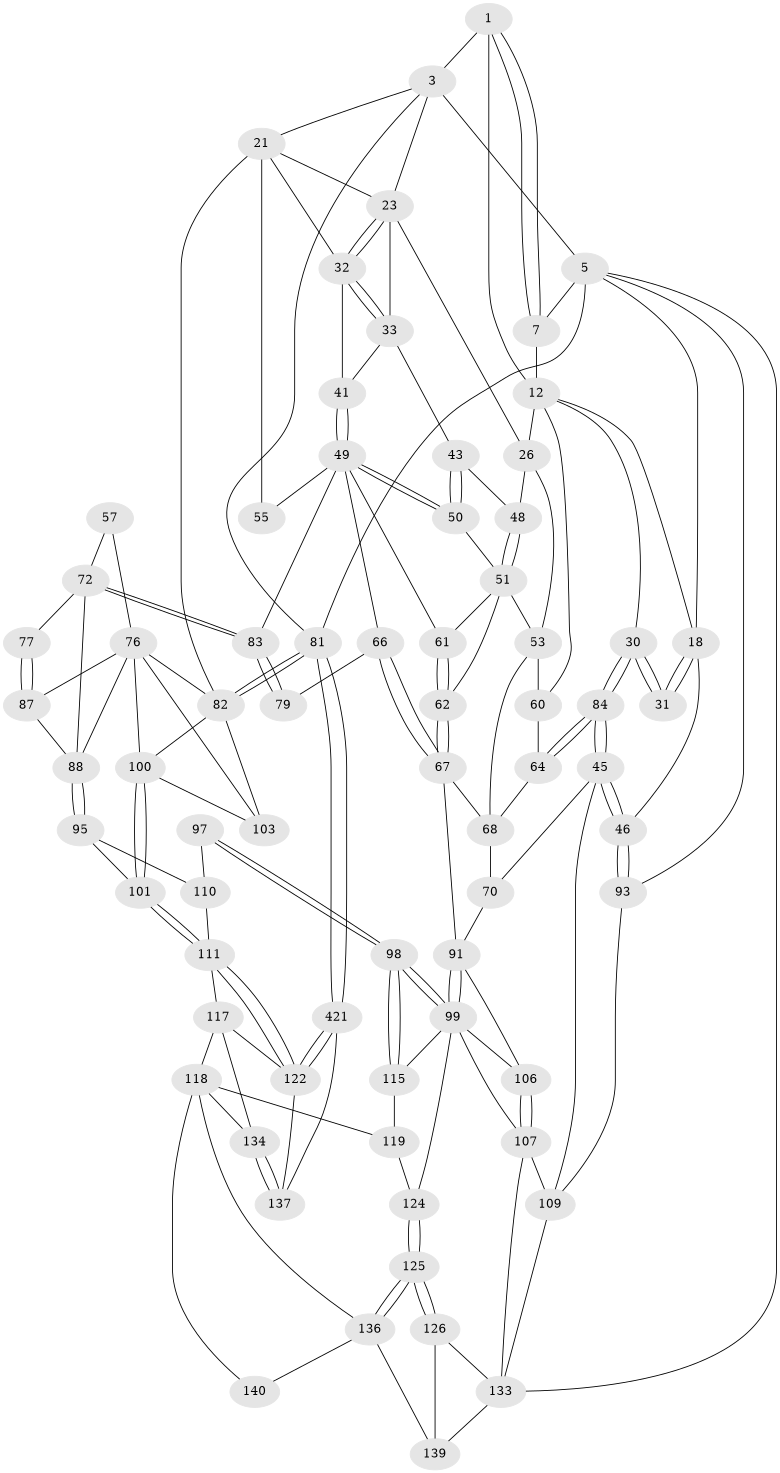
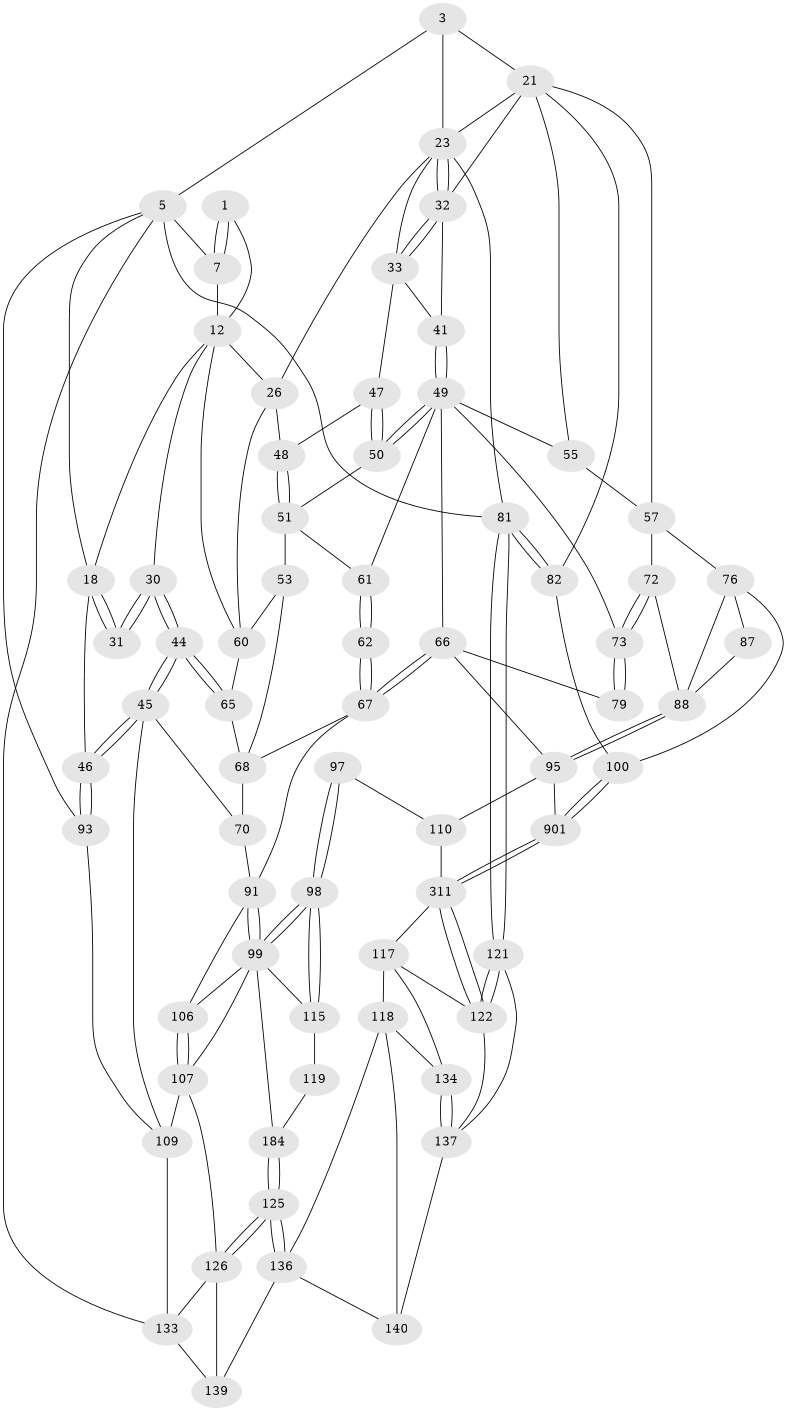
edge "1" -- "3": removed
edge "21" -- "57": added
edge "3" -- "81": now "23" -- "81"
node "43": label "43" -> "47"
edge "55" -- "57": added
edge "26" -- "53": now "26" -- "60"
node "77": removed
node "83": label "83" -> "73"
edge "51" -- "62": removed
edge "76" -- "82": removed
node "84": label "84" -> "44"
edge "66" -- "95": added
node "64": label "64" -> "65"
node "103": removed
node "101": label "101" -> "901"
node "111": label "111" -> "311"
node "421": label "421" -> "121"
edge "118" -- "119": removed
node "124": label "124" -> "184"
edge "137" -- "140": added
edge "107" -- "133": now "107" -- "126"
